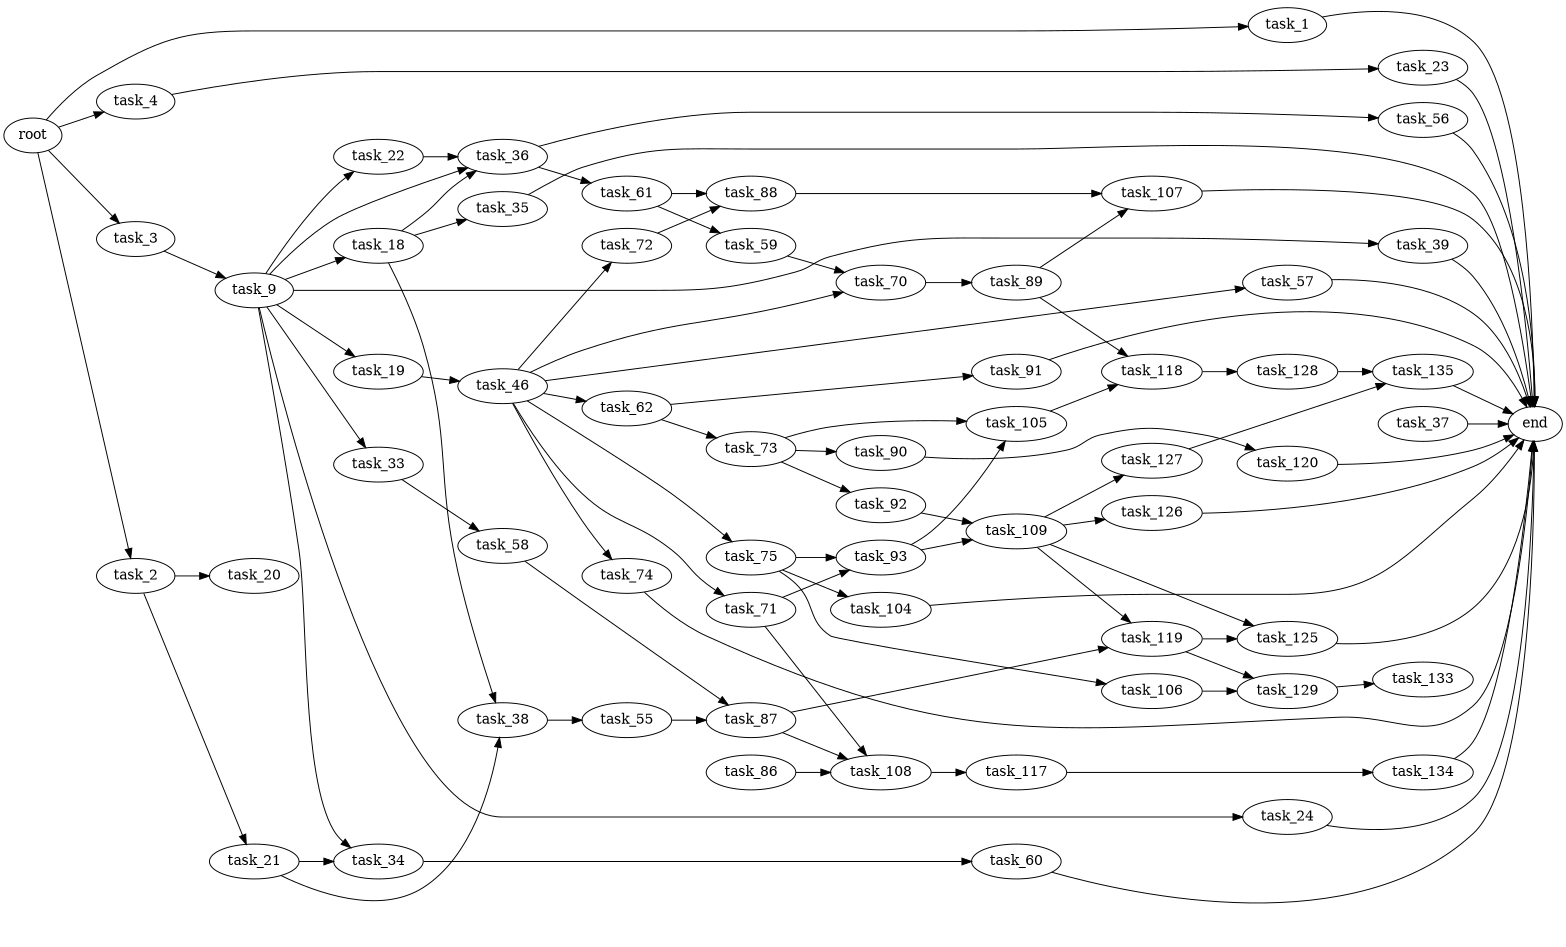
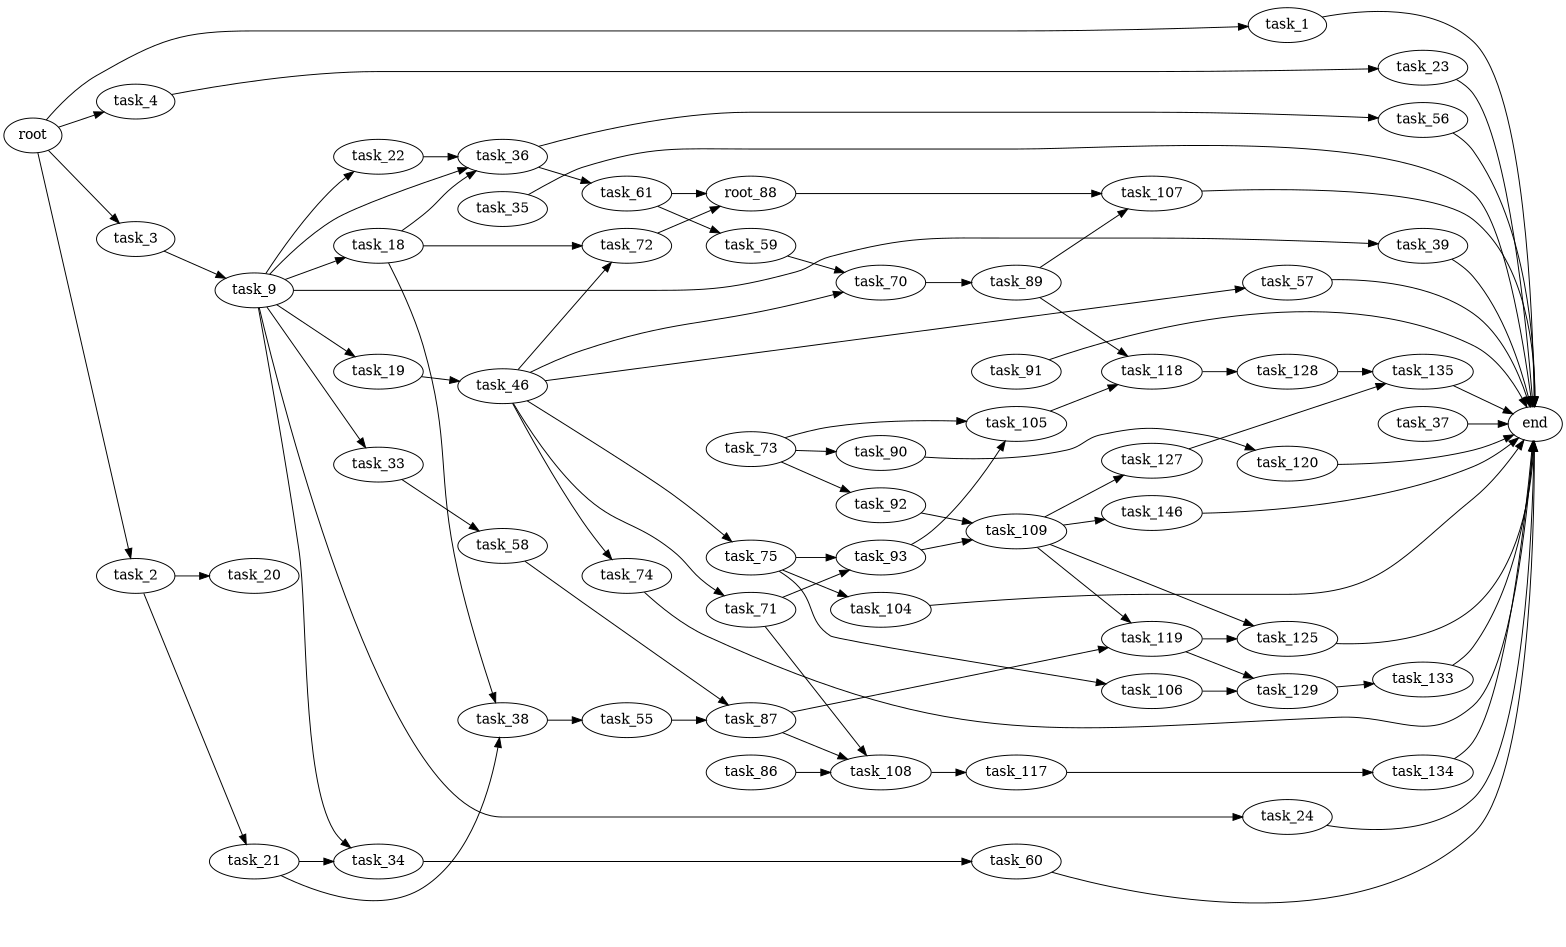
node "task_88": label "task_88" -> "root_88"
edge "task_18" -> "task_35": now "task_18" -> "task_72"
node "task_62": removed
node "task_126": label "task_126" -> "task_146"
edge "task_133" -> "end": added
